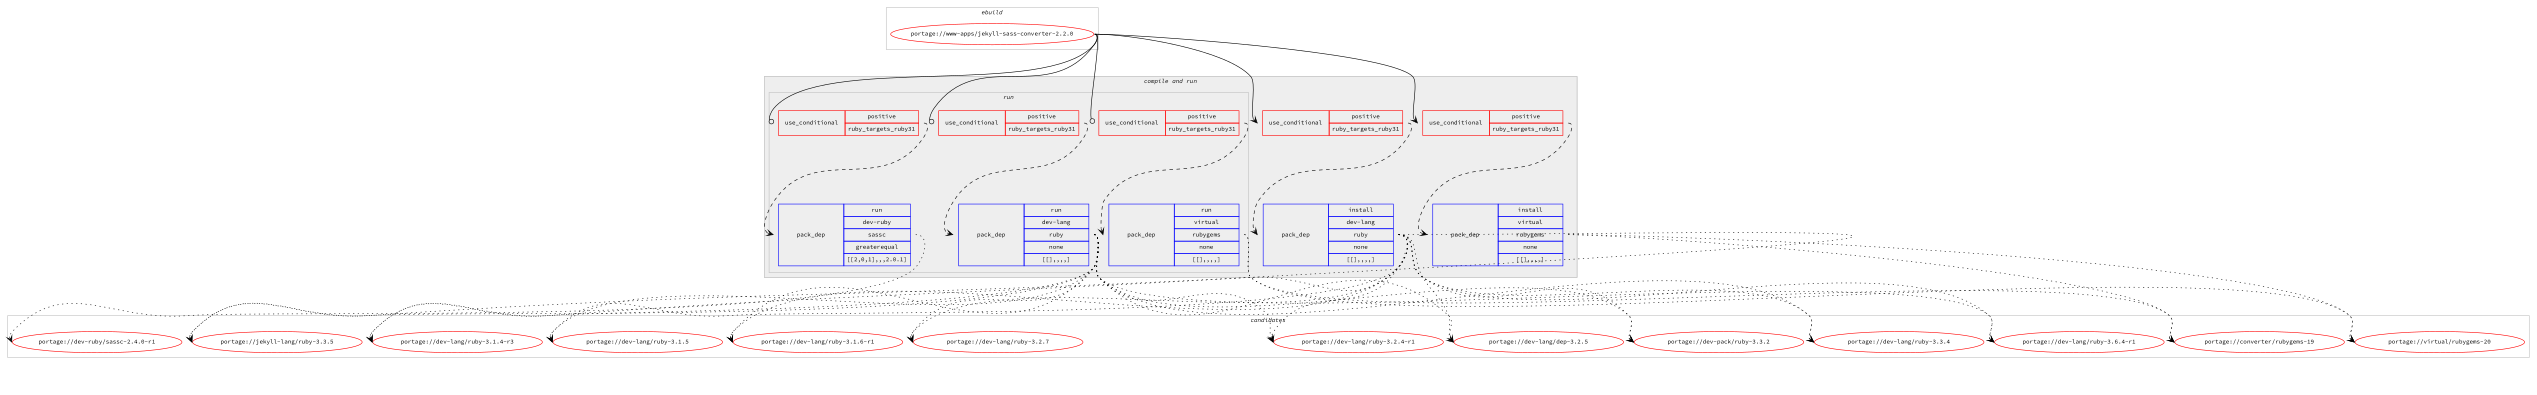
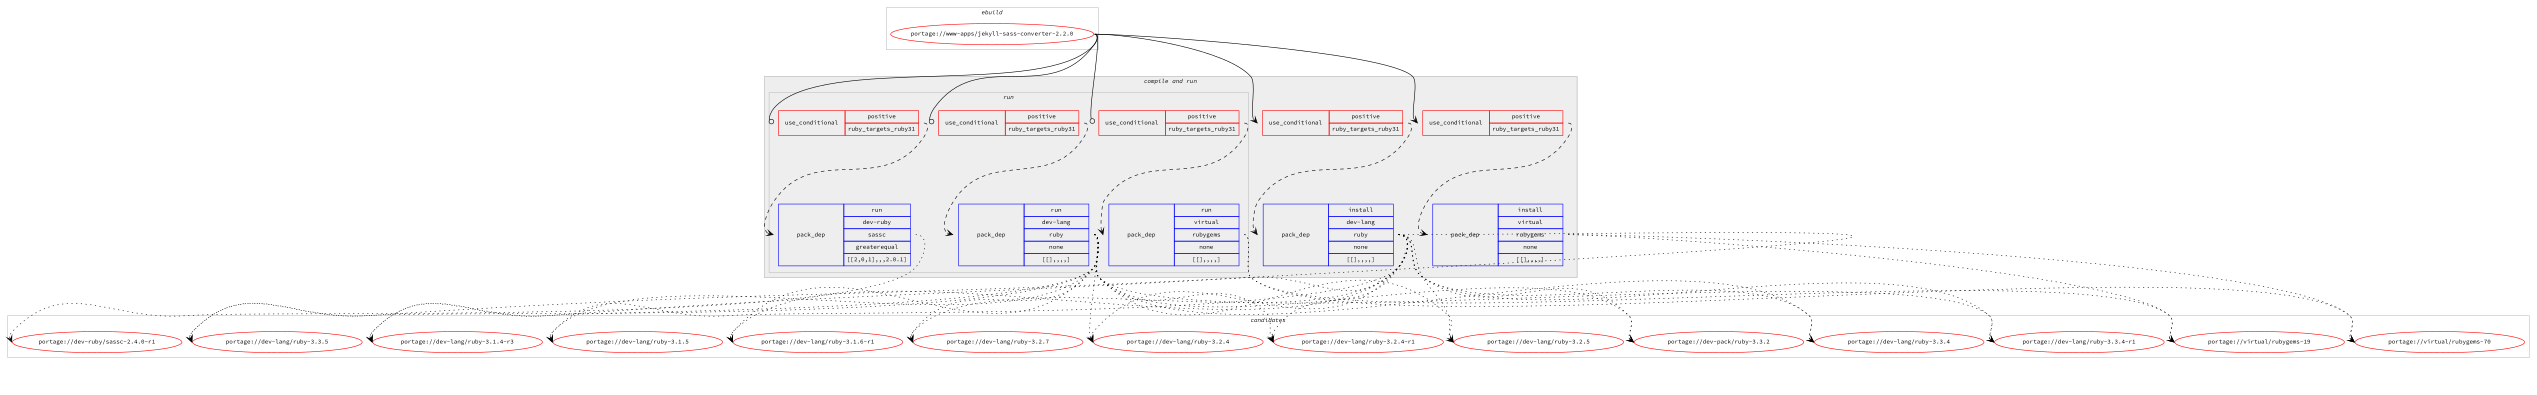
node "portage://jekyll-lang/ruby-3.3.5": label "portage://jekyll-lang/ruby-3.3.5" -> "portage://dev-lang/ruby-3.3.5"
node "portage://dev-lang/ruby-3.2.4": added
node "portage://dev-lang/dep-3.2.5": label "portage://dev-lang/dep-3.2.5" -> "portage://dev-lang/ruby-3.2.5"
node "portage://dev-lang/ruby-3.6.4-r1": label "portage://dev-lang/ruby-3.6.4-r1" -> "portage://dev-lang/ruby-3.3.4-r1"
node "portage://converter/rubygems-19": label "portage://converter/rubygems-19" -> "portage://virtual/rubygems-19"
node "portage://virtual/rubygems-20": label "portage://virtual/rubygems-20" -> "portage://virtual/rubygems-70"
